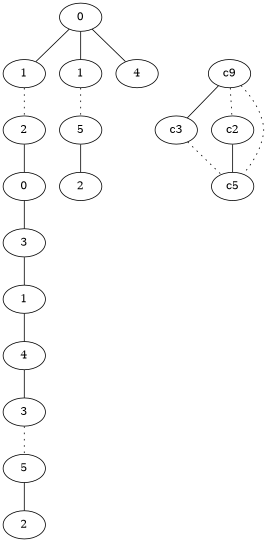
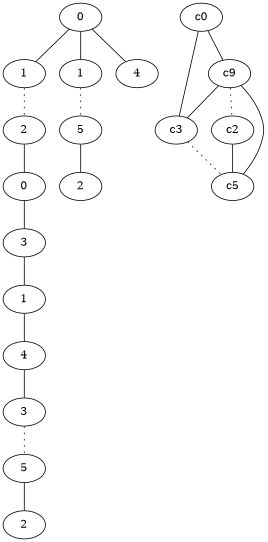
node "c0": added
edge "c9" -- "c5": style dotted -> solid
